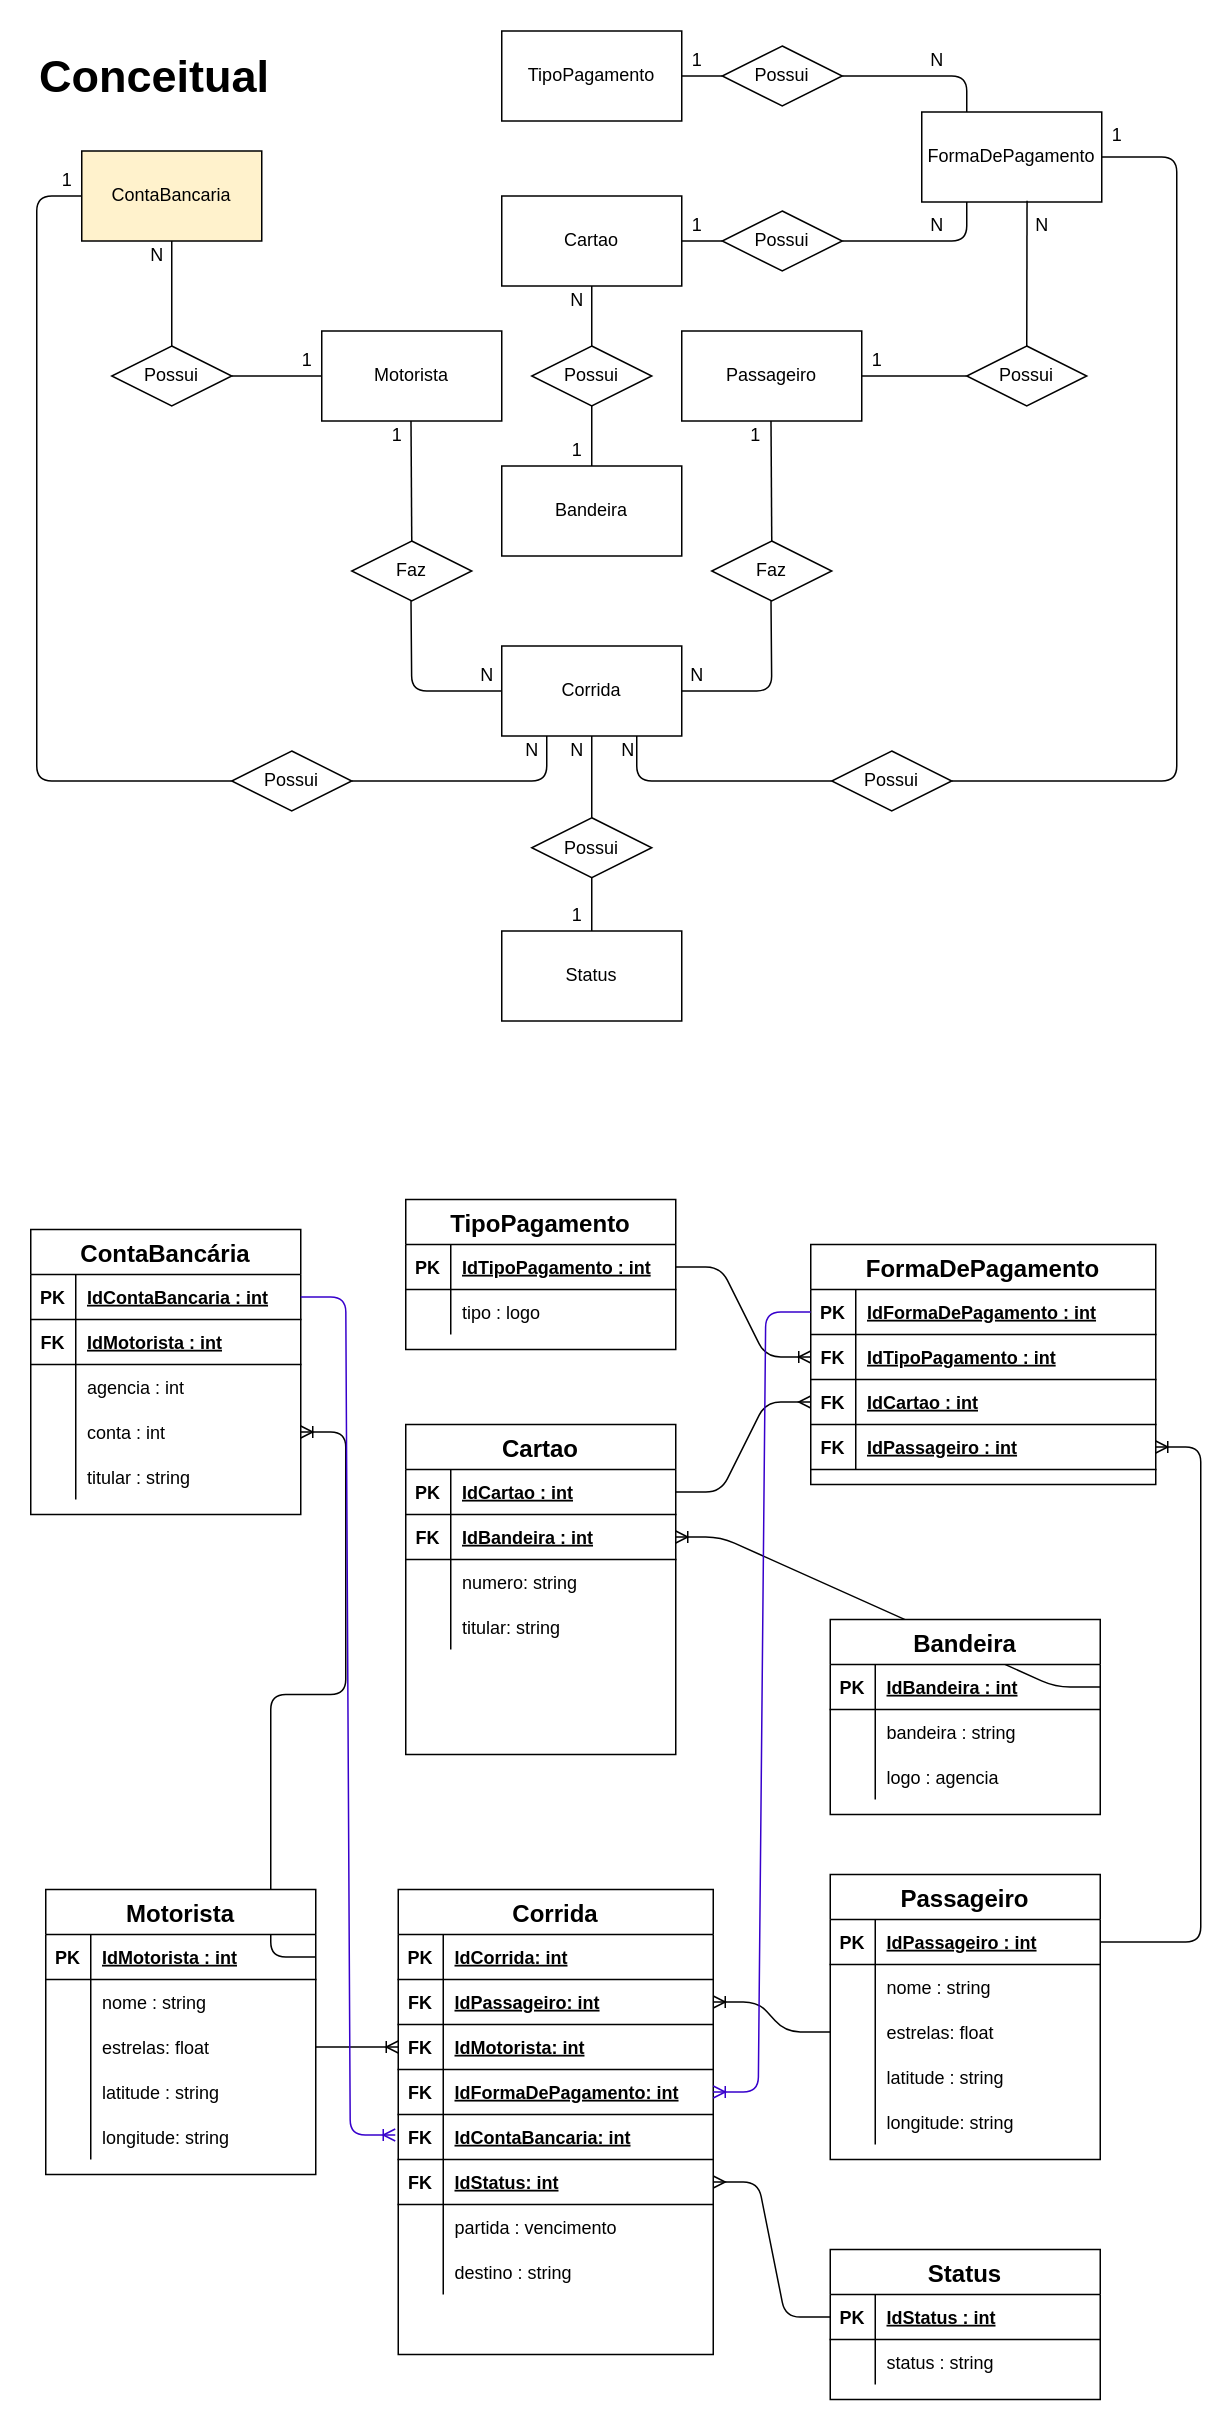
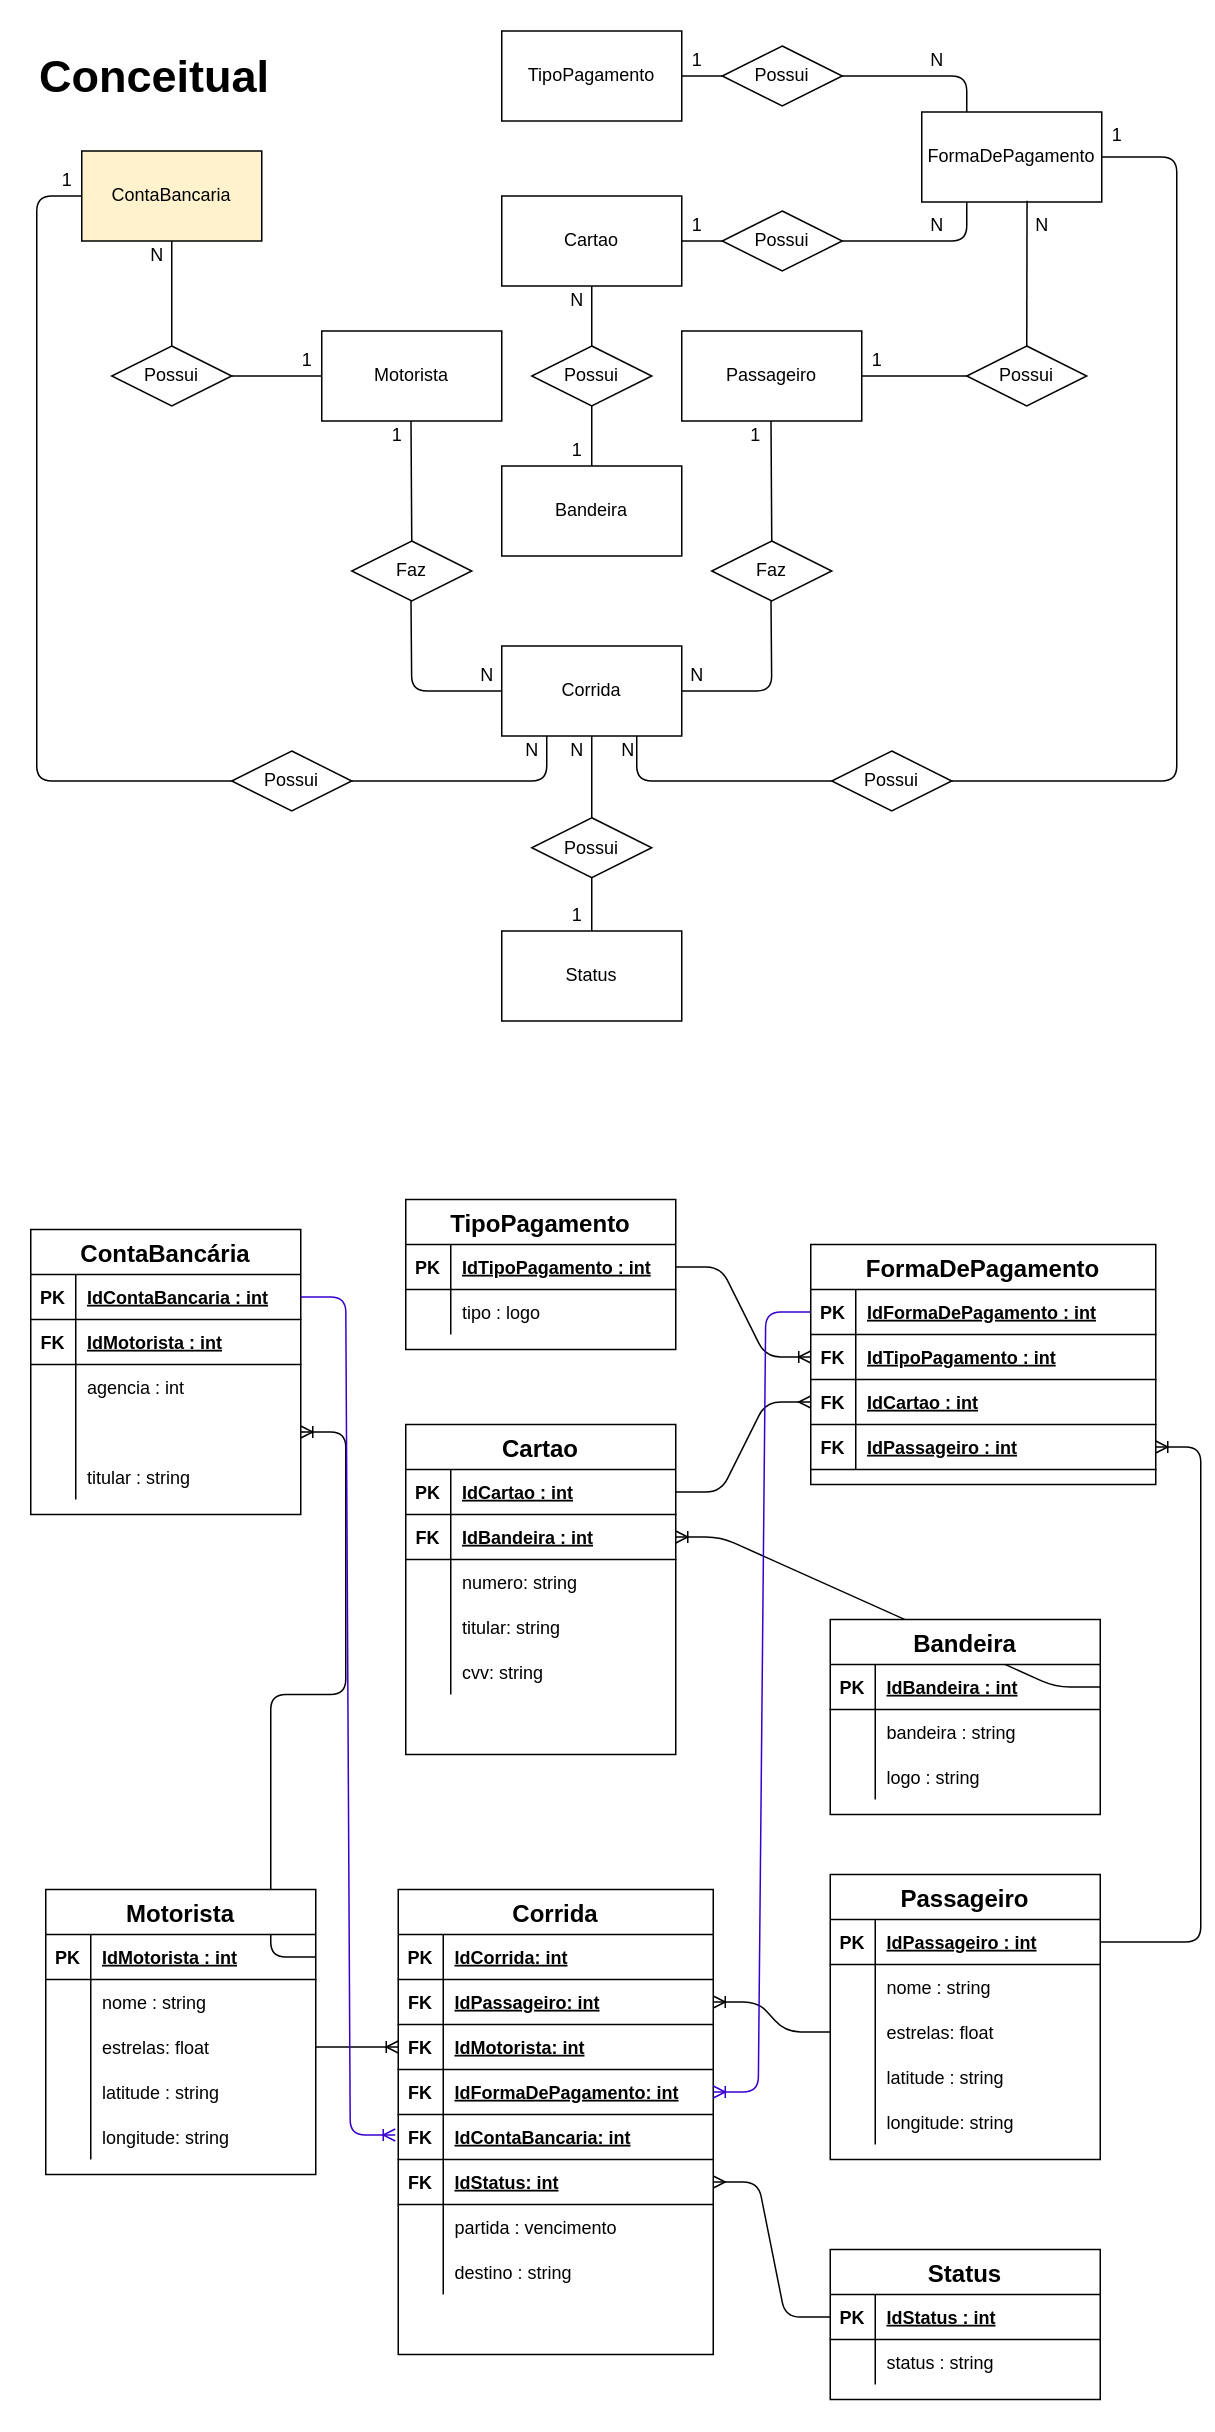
node "conta : int": removed
node "cvv: string": added
node "logo : agencia": label "logo : agencia" -> "logo : string"
